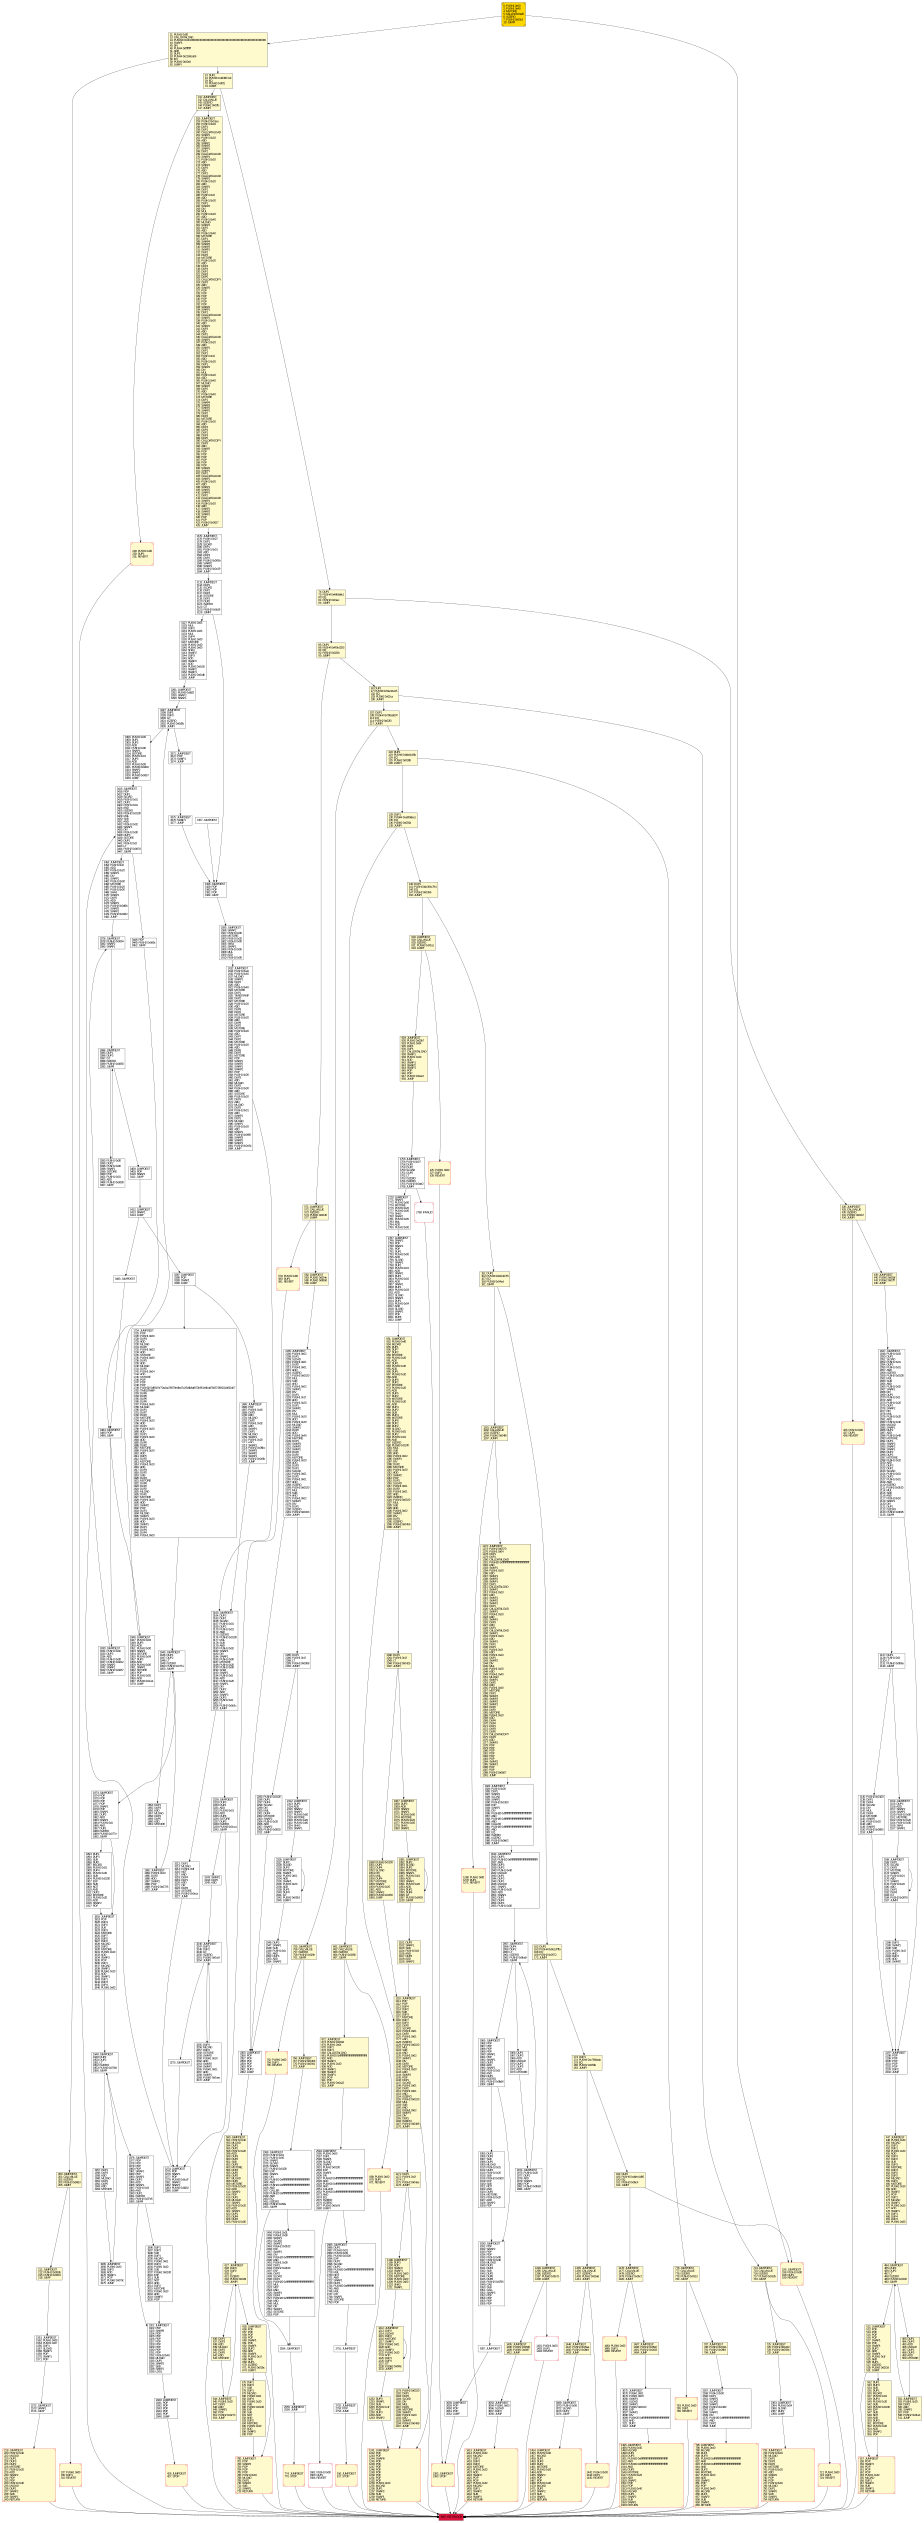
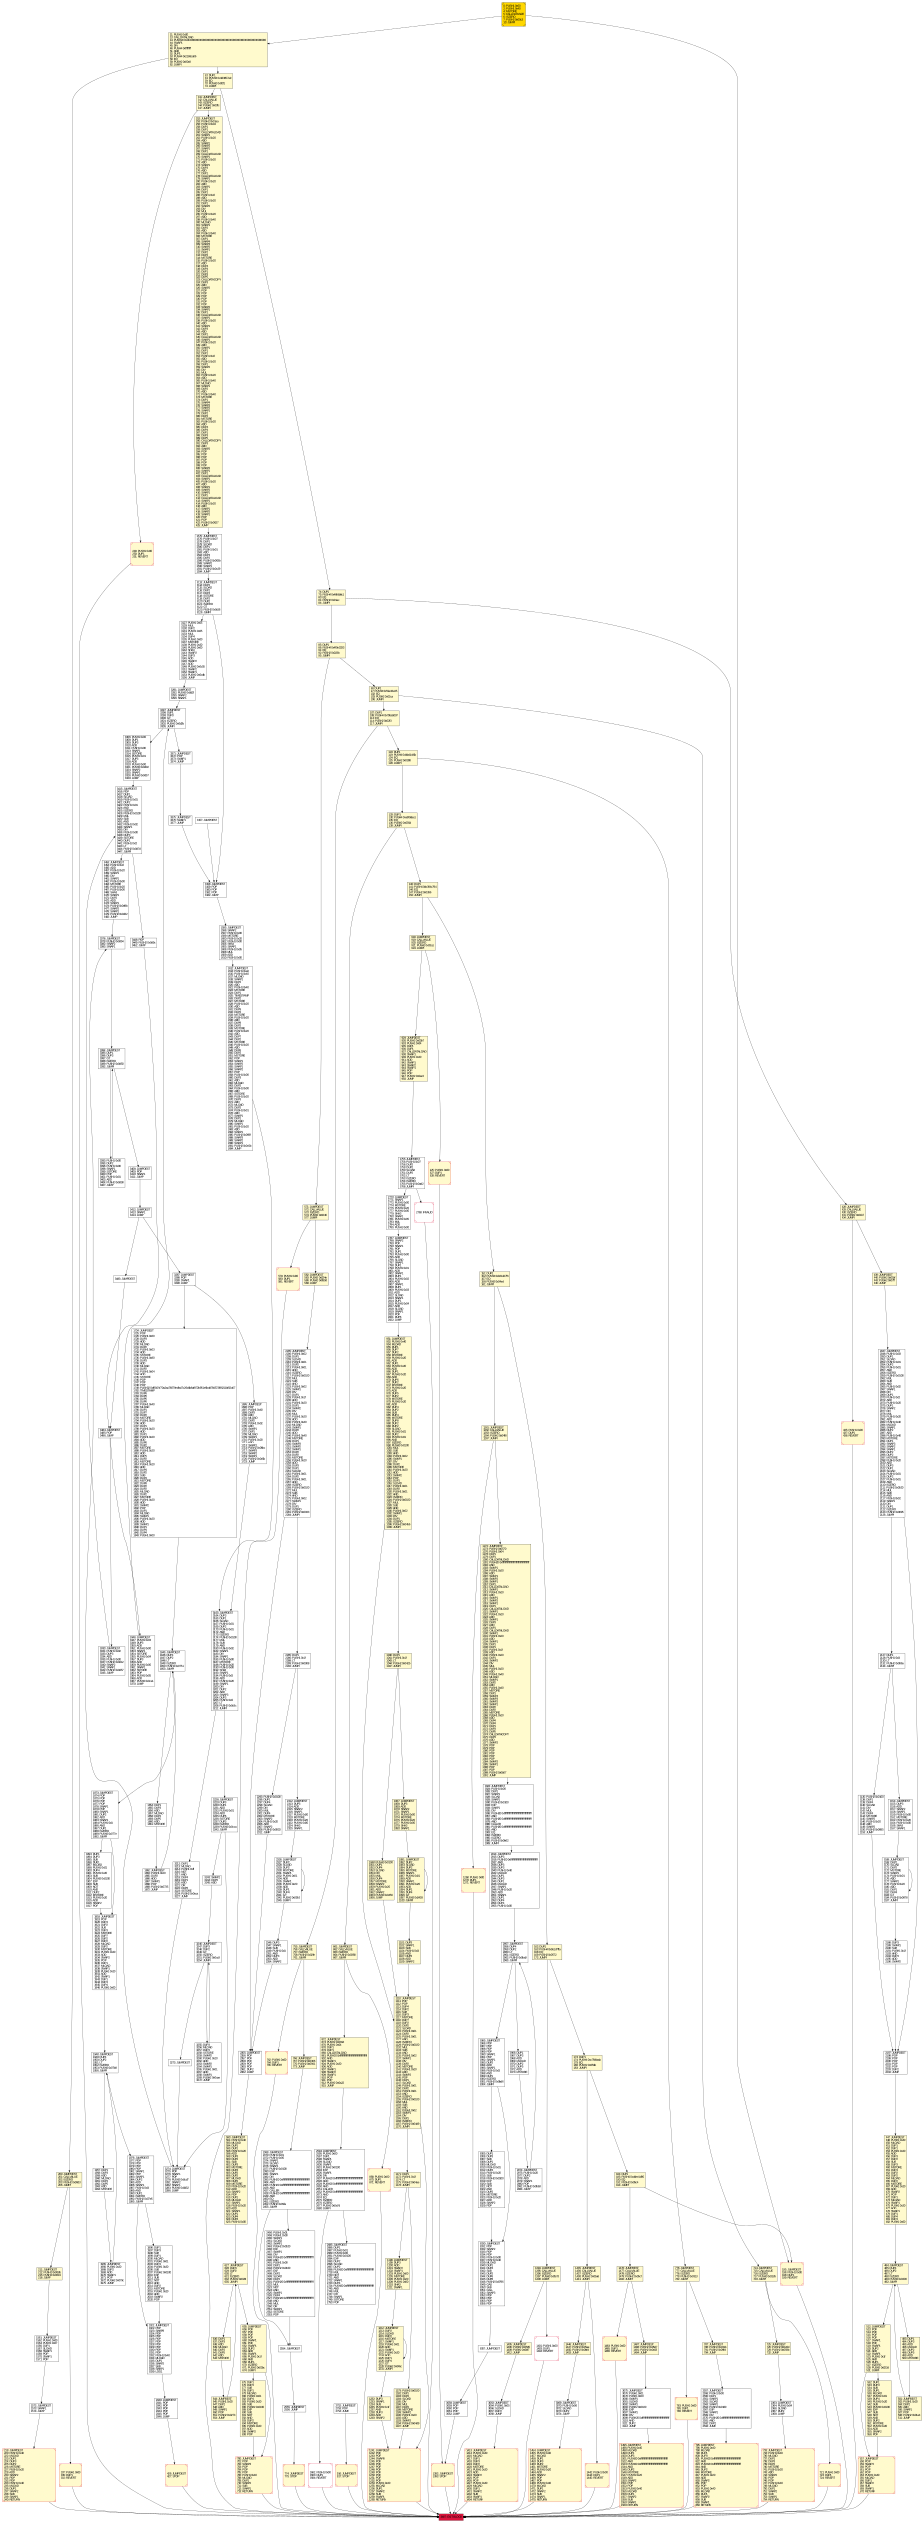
node "2751: JUMPDEST": removed
